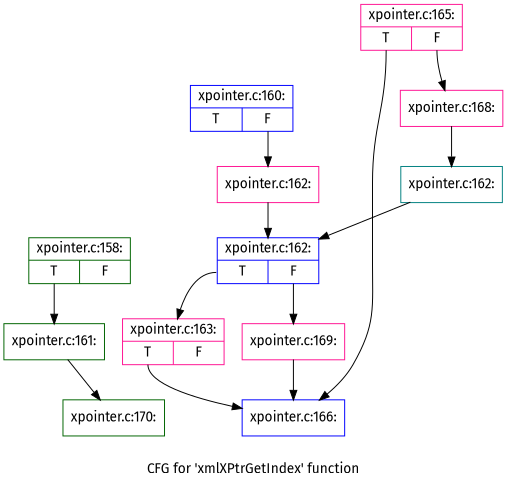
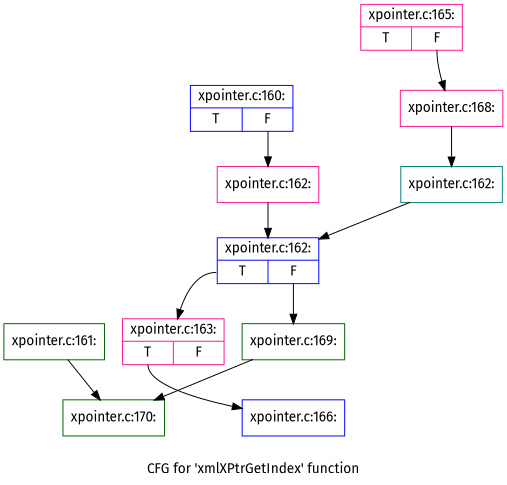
edge "xpointer.c:165:" -> "xpointer.c:166:": removed
node "xpointer.c:158:": removed
node "xpointer.c:169:": color deeppink -> darkgreen
edge "xpointer.c:169:" -> "xpointer.c:166:": now "xpointer.c:169:" -> "xpointer.c:170:"
